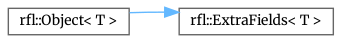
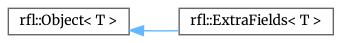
edge "rfl::Object< T >" -> "rfl::ExtraFields< T >": reversed
